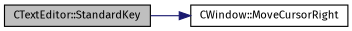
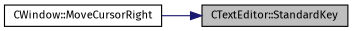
edge "CTextEditor::StandardKey" -> "CWindow::MoveCursorRight": reversed
